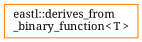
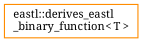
node "eastl::derives_from _binary_function< T >": label "eastl::derives_from _binary_function< T >" -> "eastl::derives_eastl _binary_function< T >"
